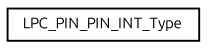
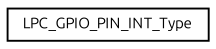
node "LPC_PIN_PIN_INT_Type": label "LPC_PIN_PIN_INT_Type" -> "LPC_GPIO_PIN_INT_Type"
